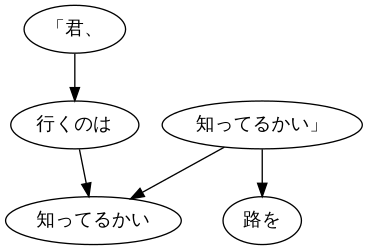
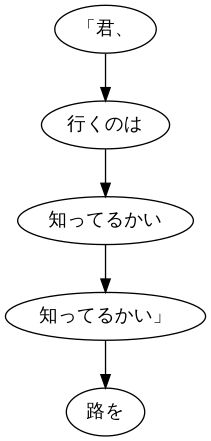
edge "知ってるかい」" -> "知ってるかい": reversed
